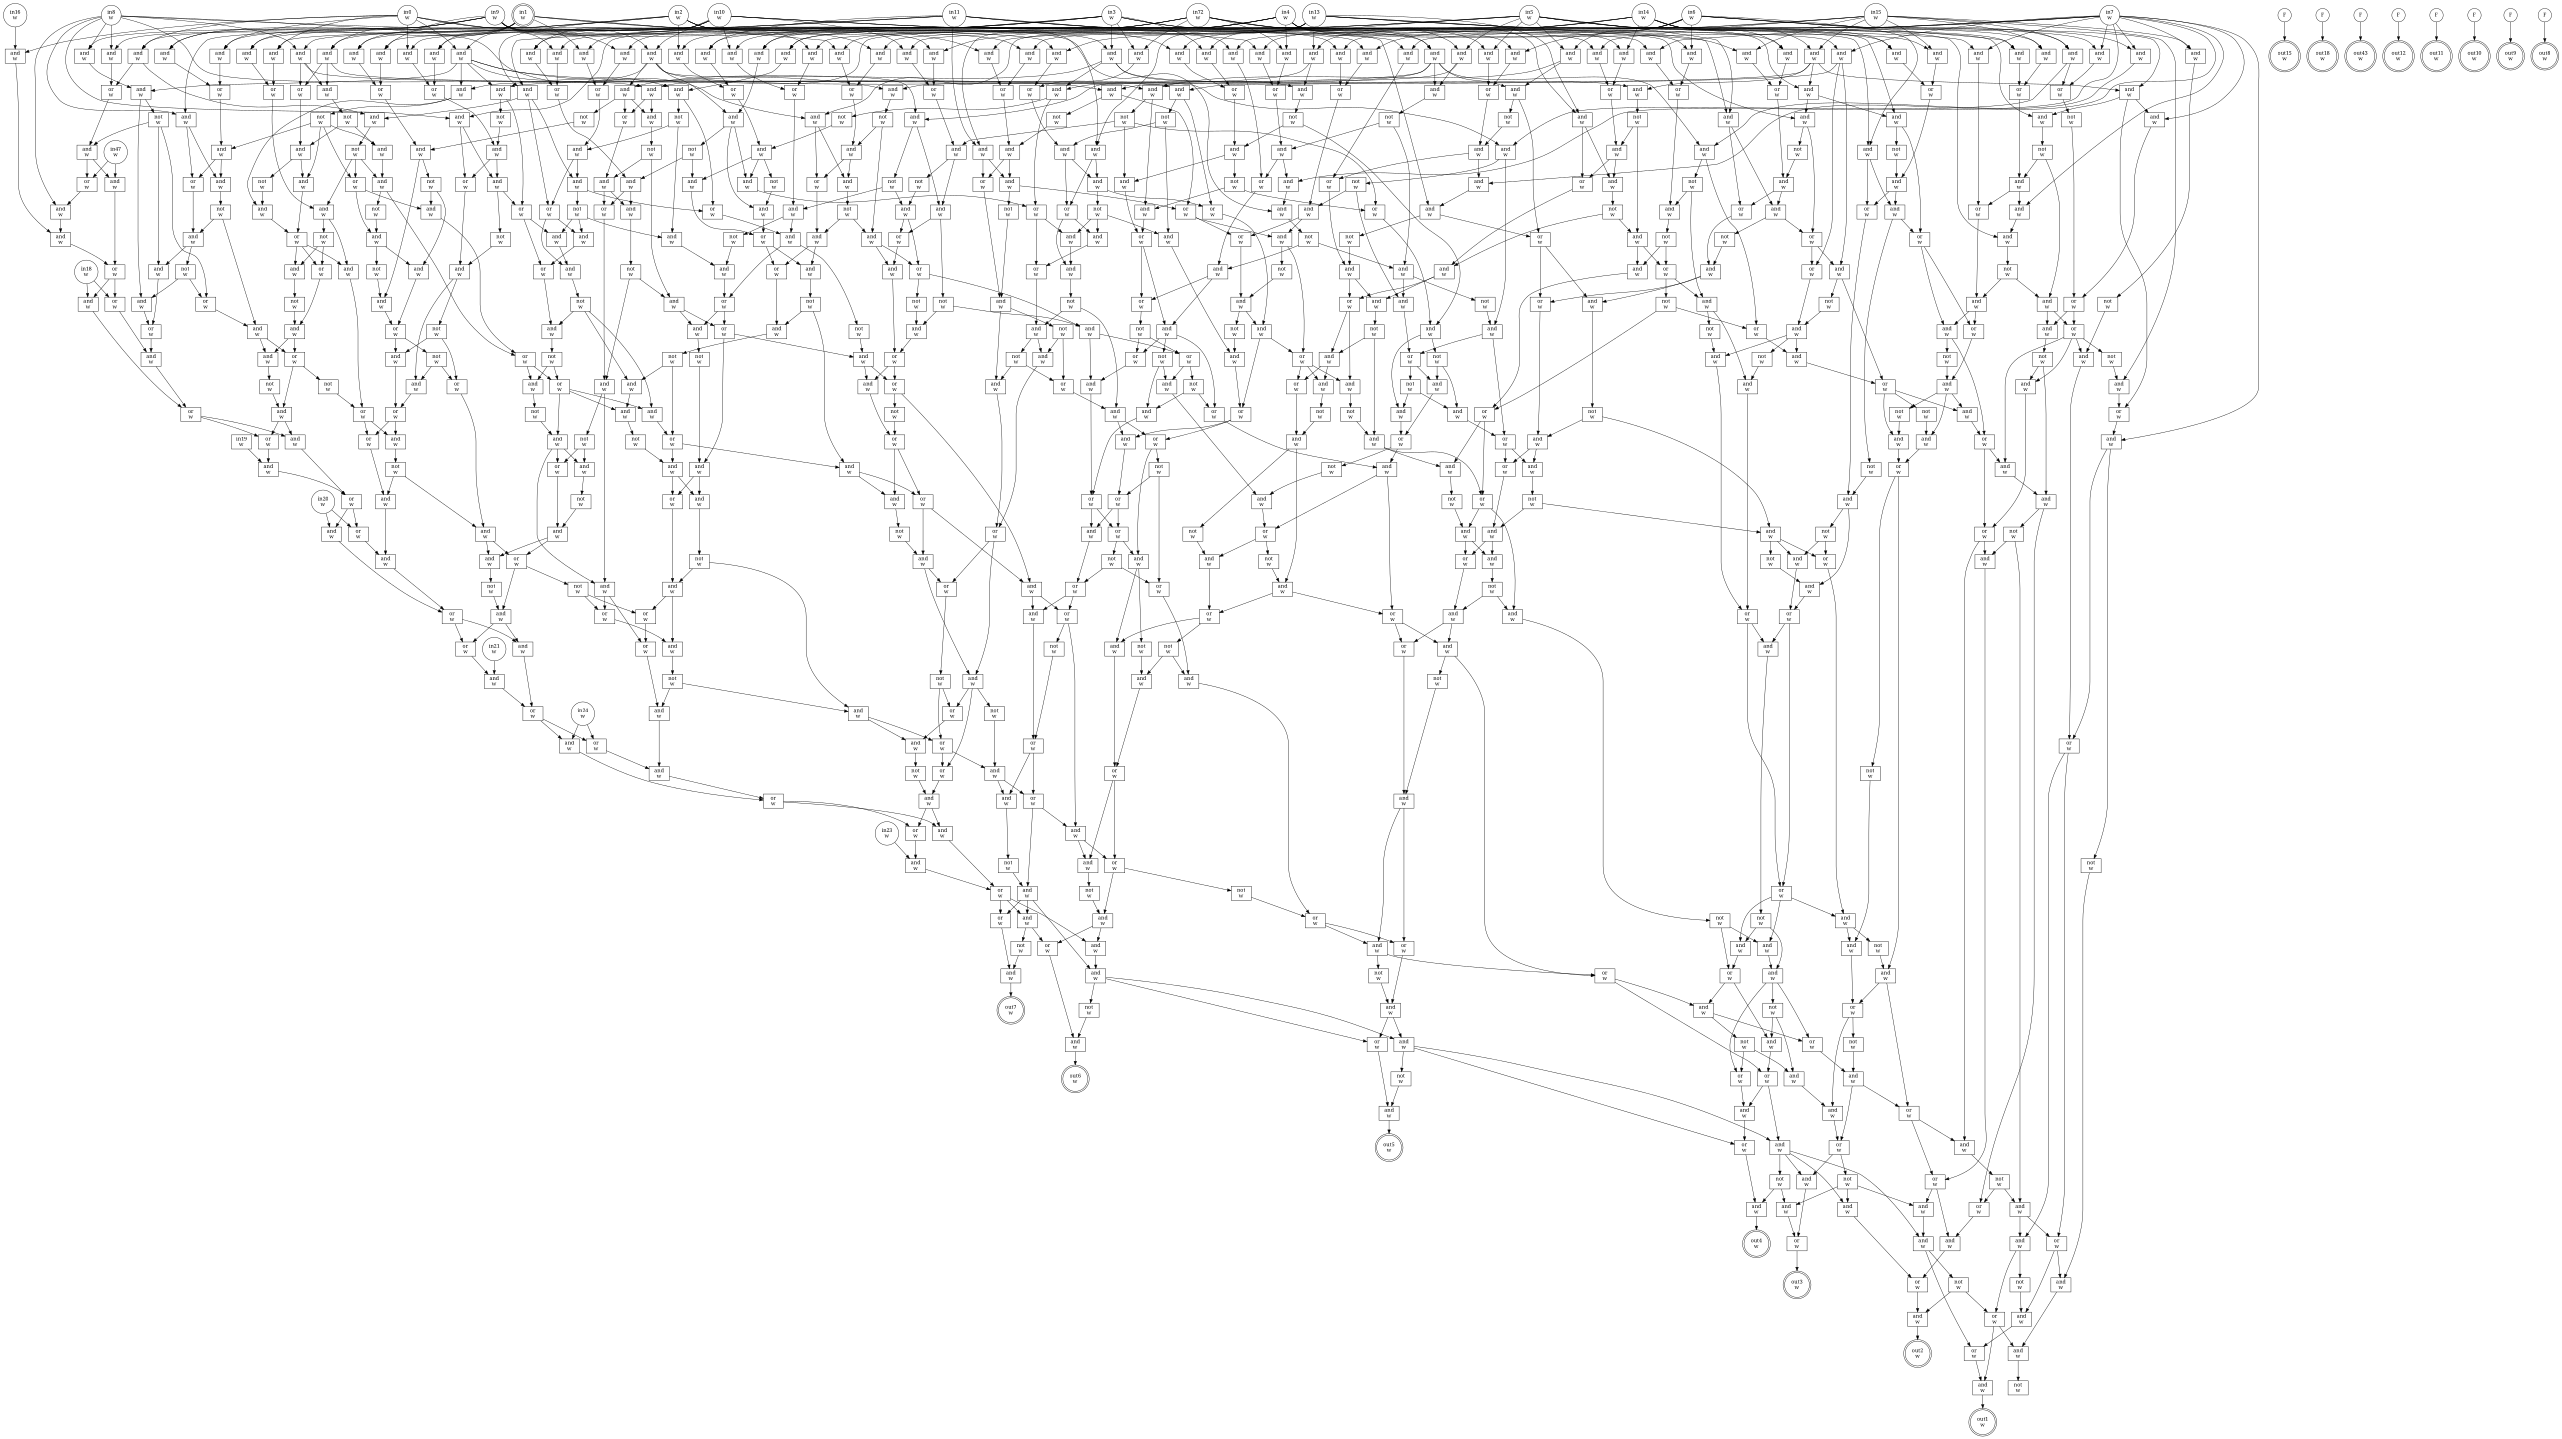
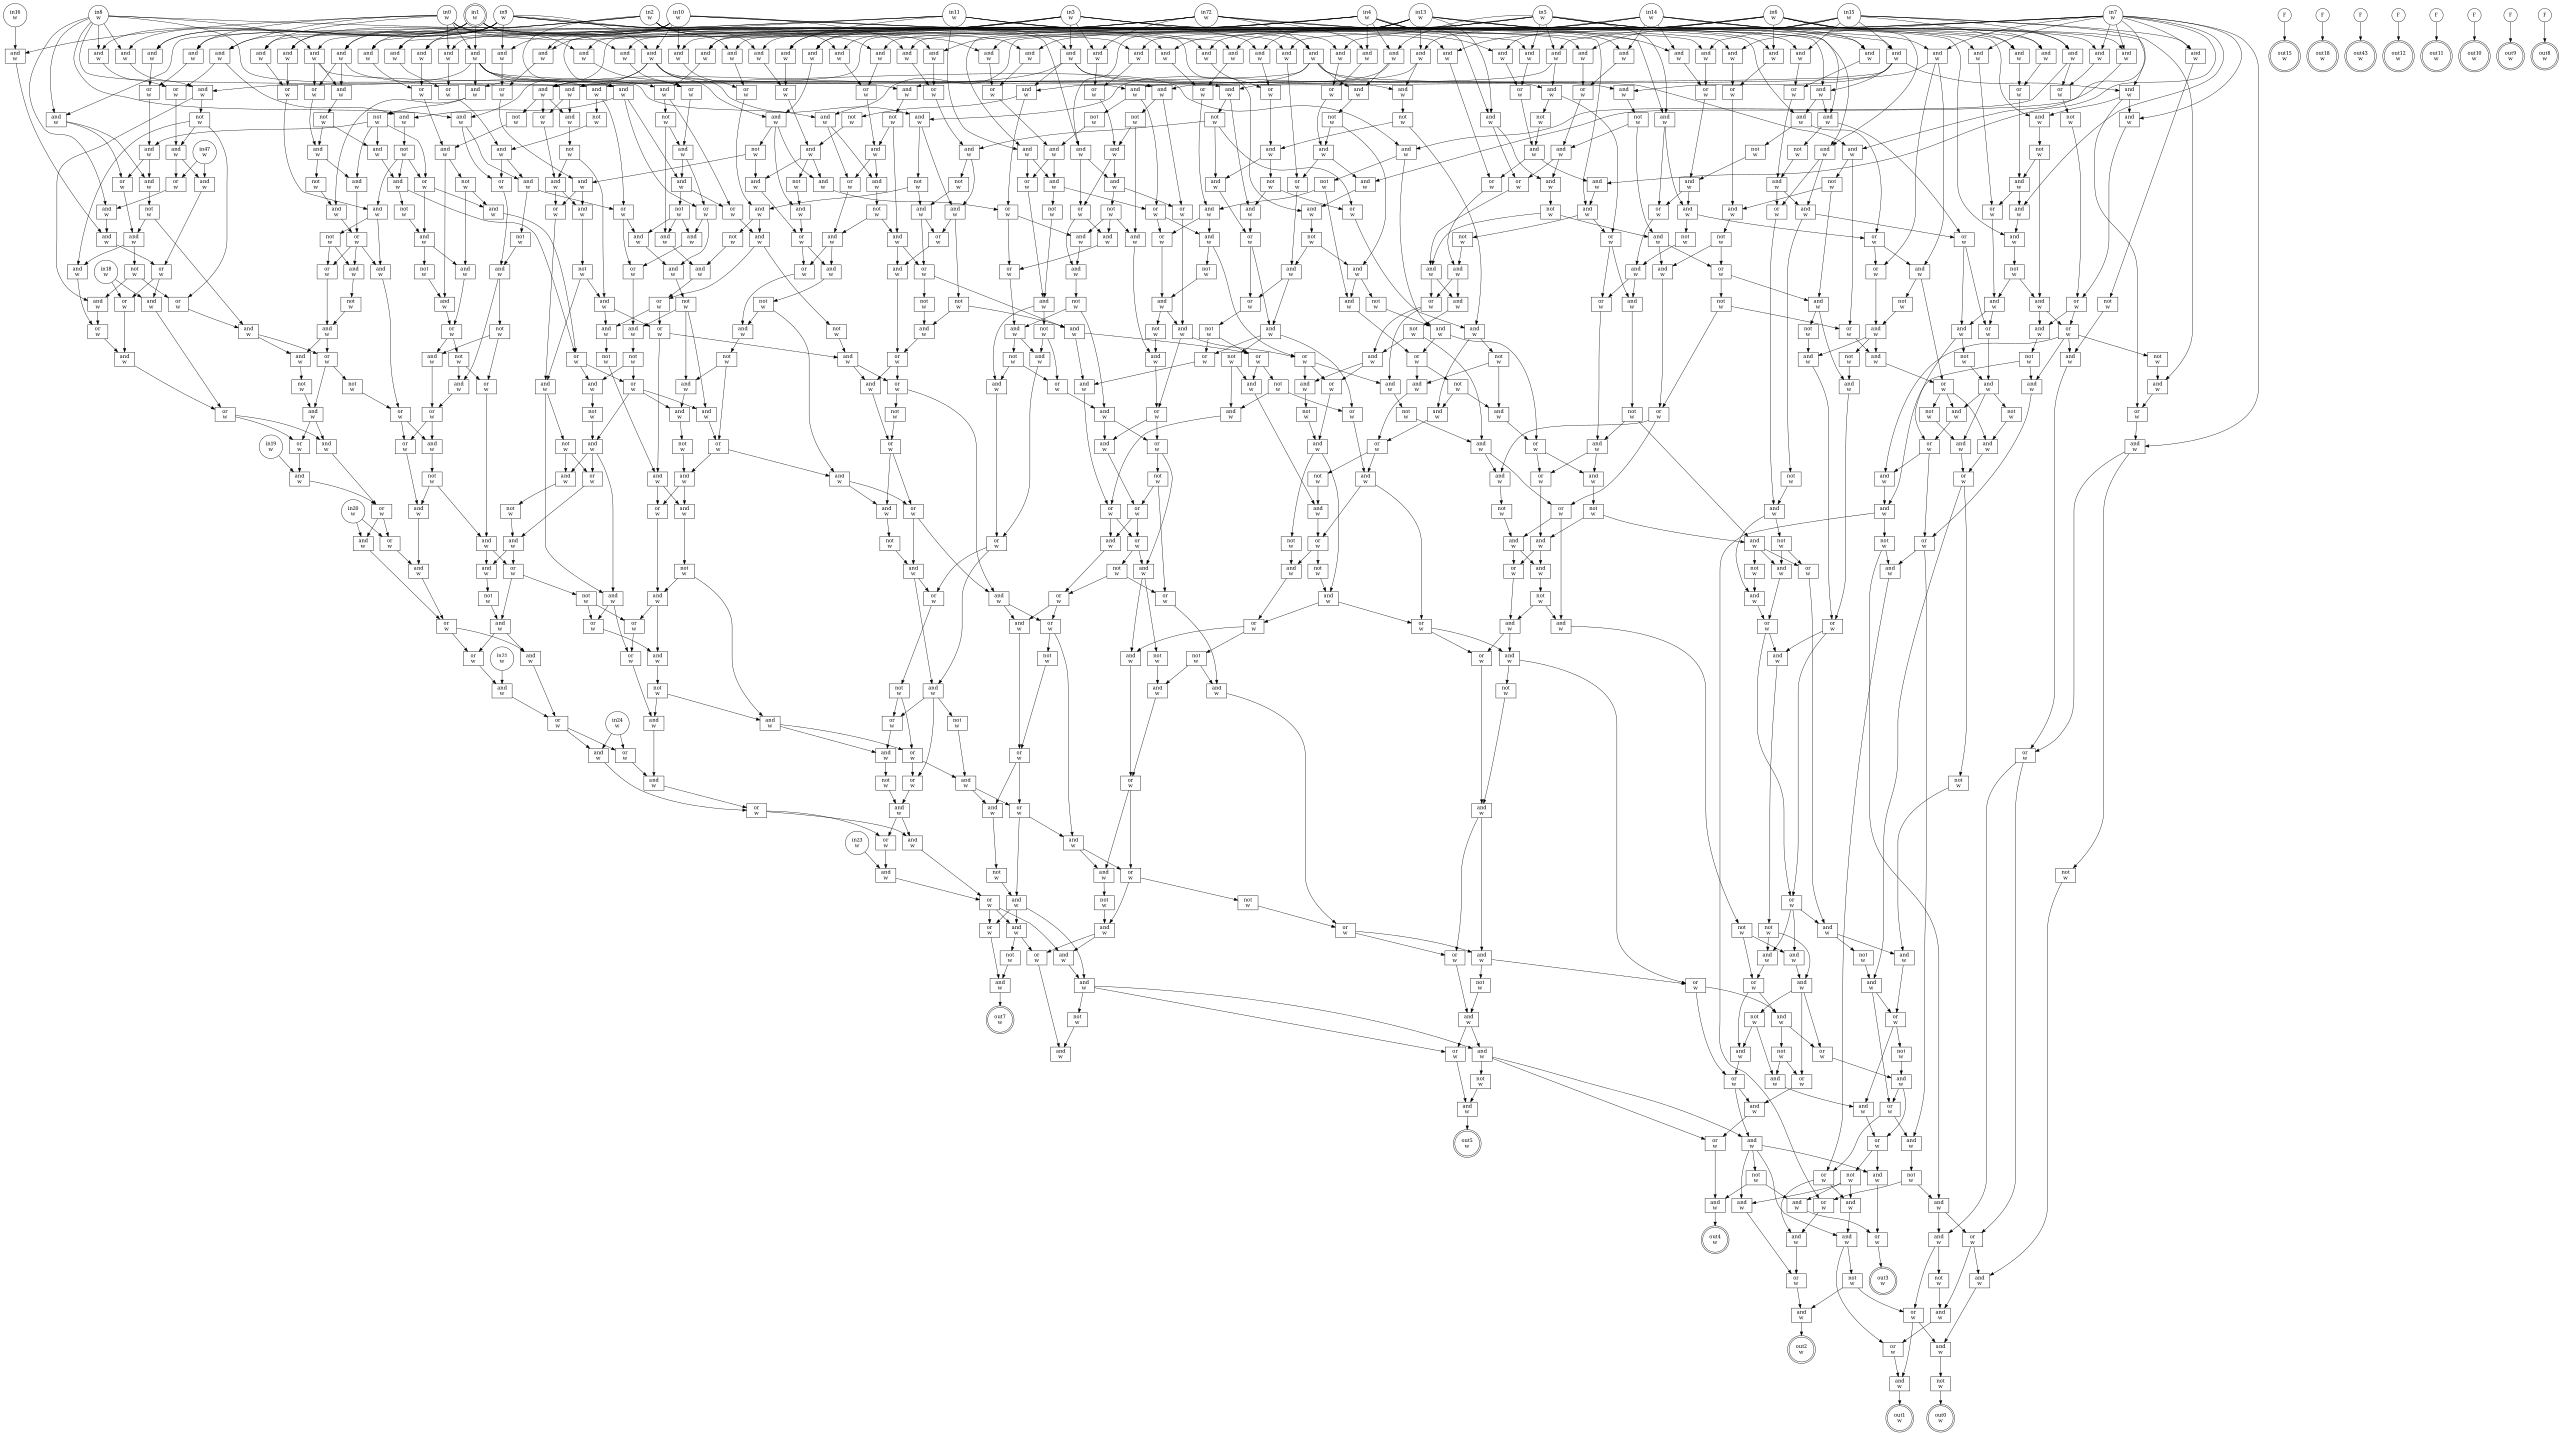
node "in19 w": shape box -> circle
node "out6 w": removed
node "out0 w": added
